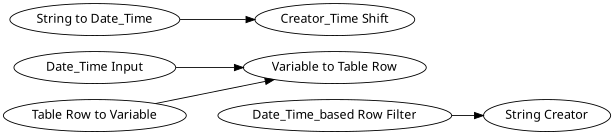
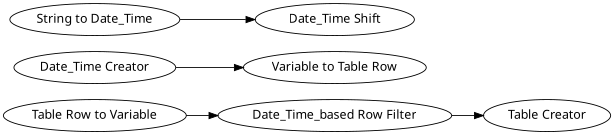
node "Creator_Time Shift": label "Creator_Time Shift" -> "Date_Time Shift"
node "Date_Time Input": label "Date_Time Input" -> "Date_Time Creator"
edge "Table Row to Variable" -> "Variable to Table Row": now "Table Row to Variable" -> "Date_Time_based Row Filter"
node "String Creator": label "String Creator" -> "Table Creator"
